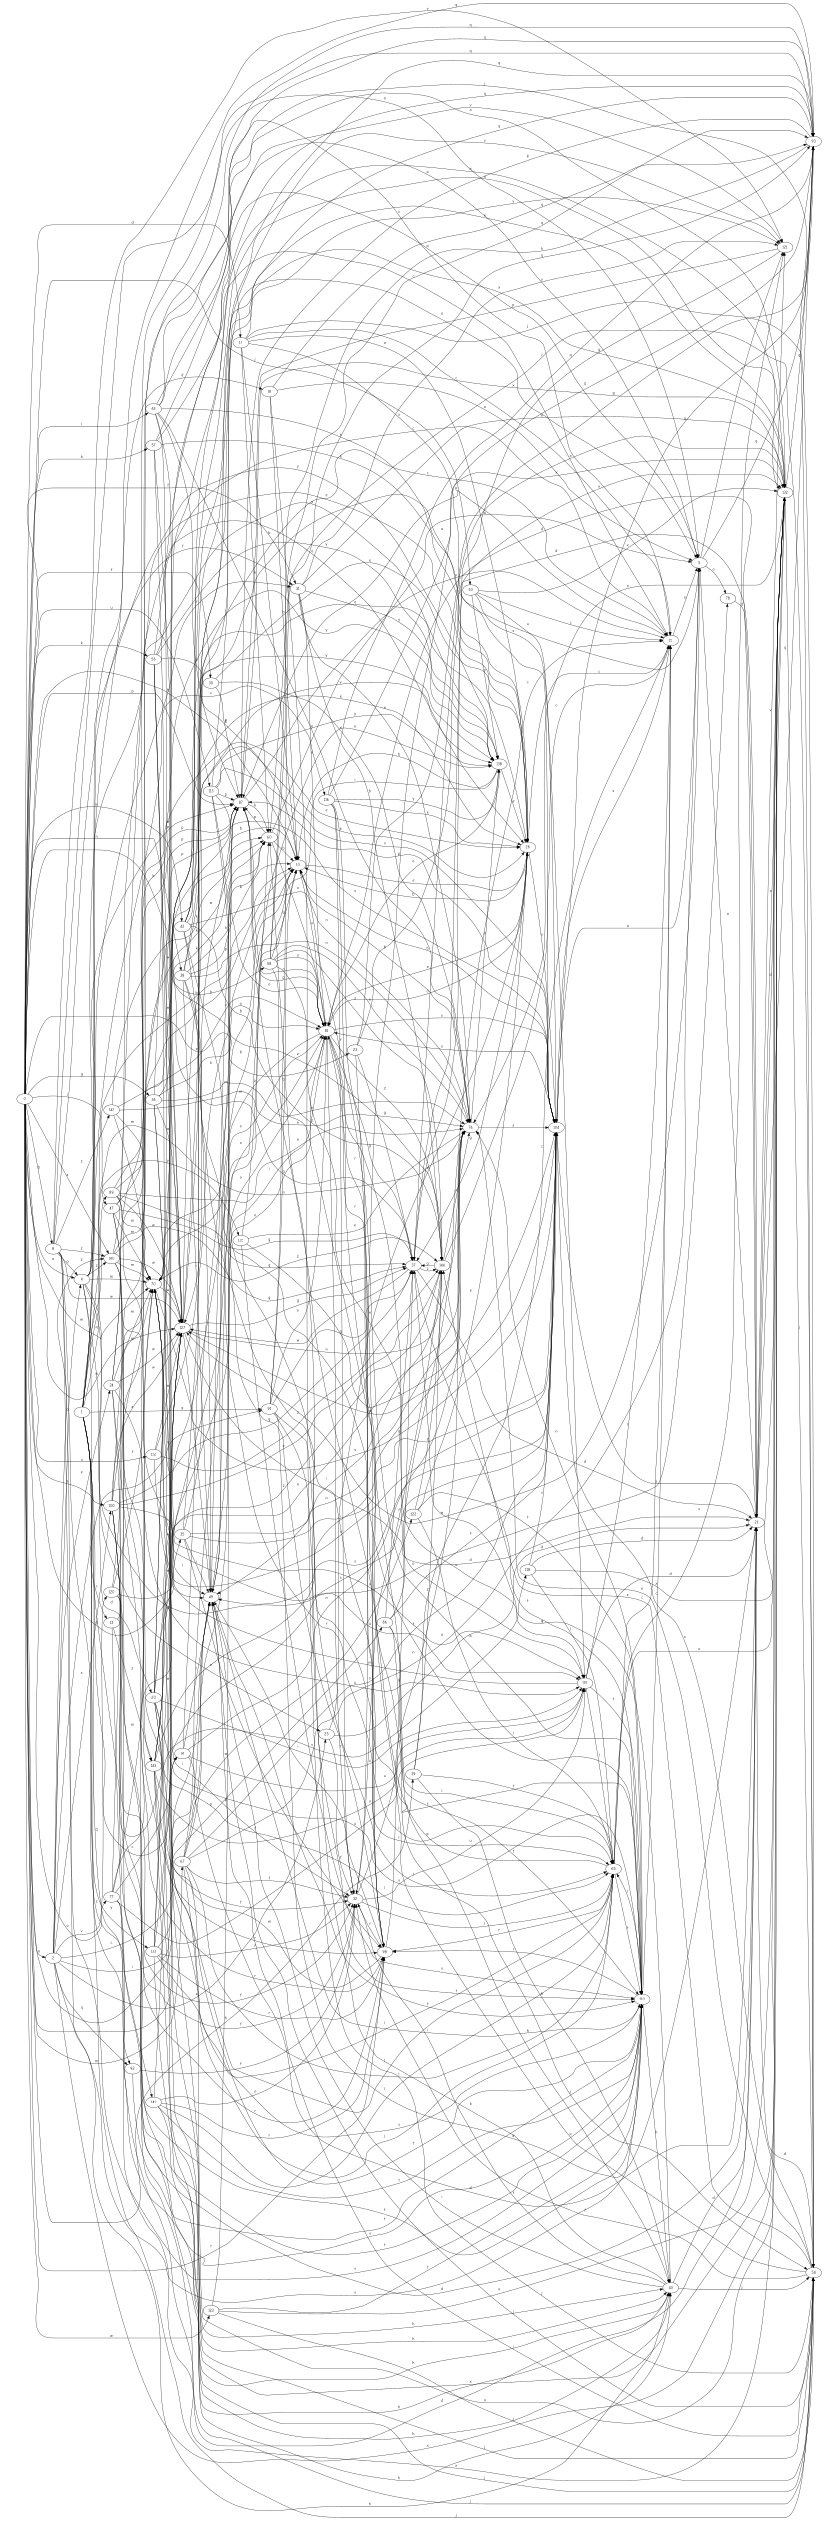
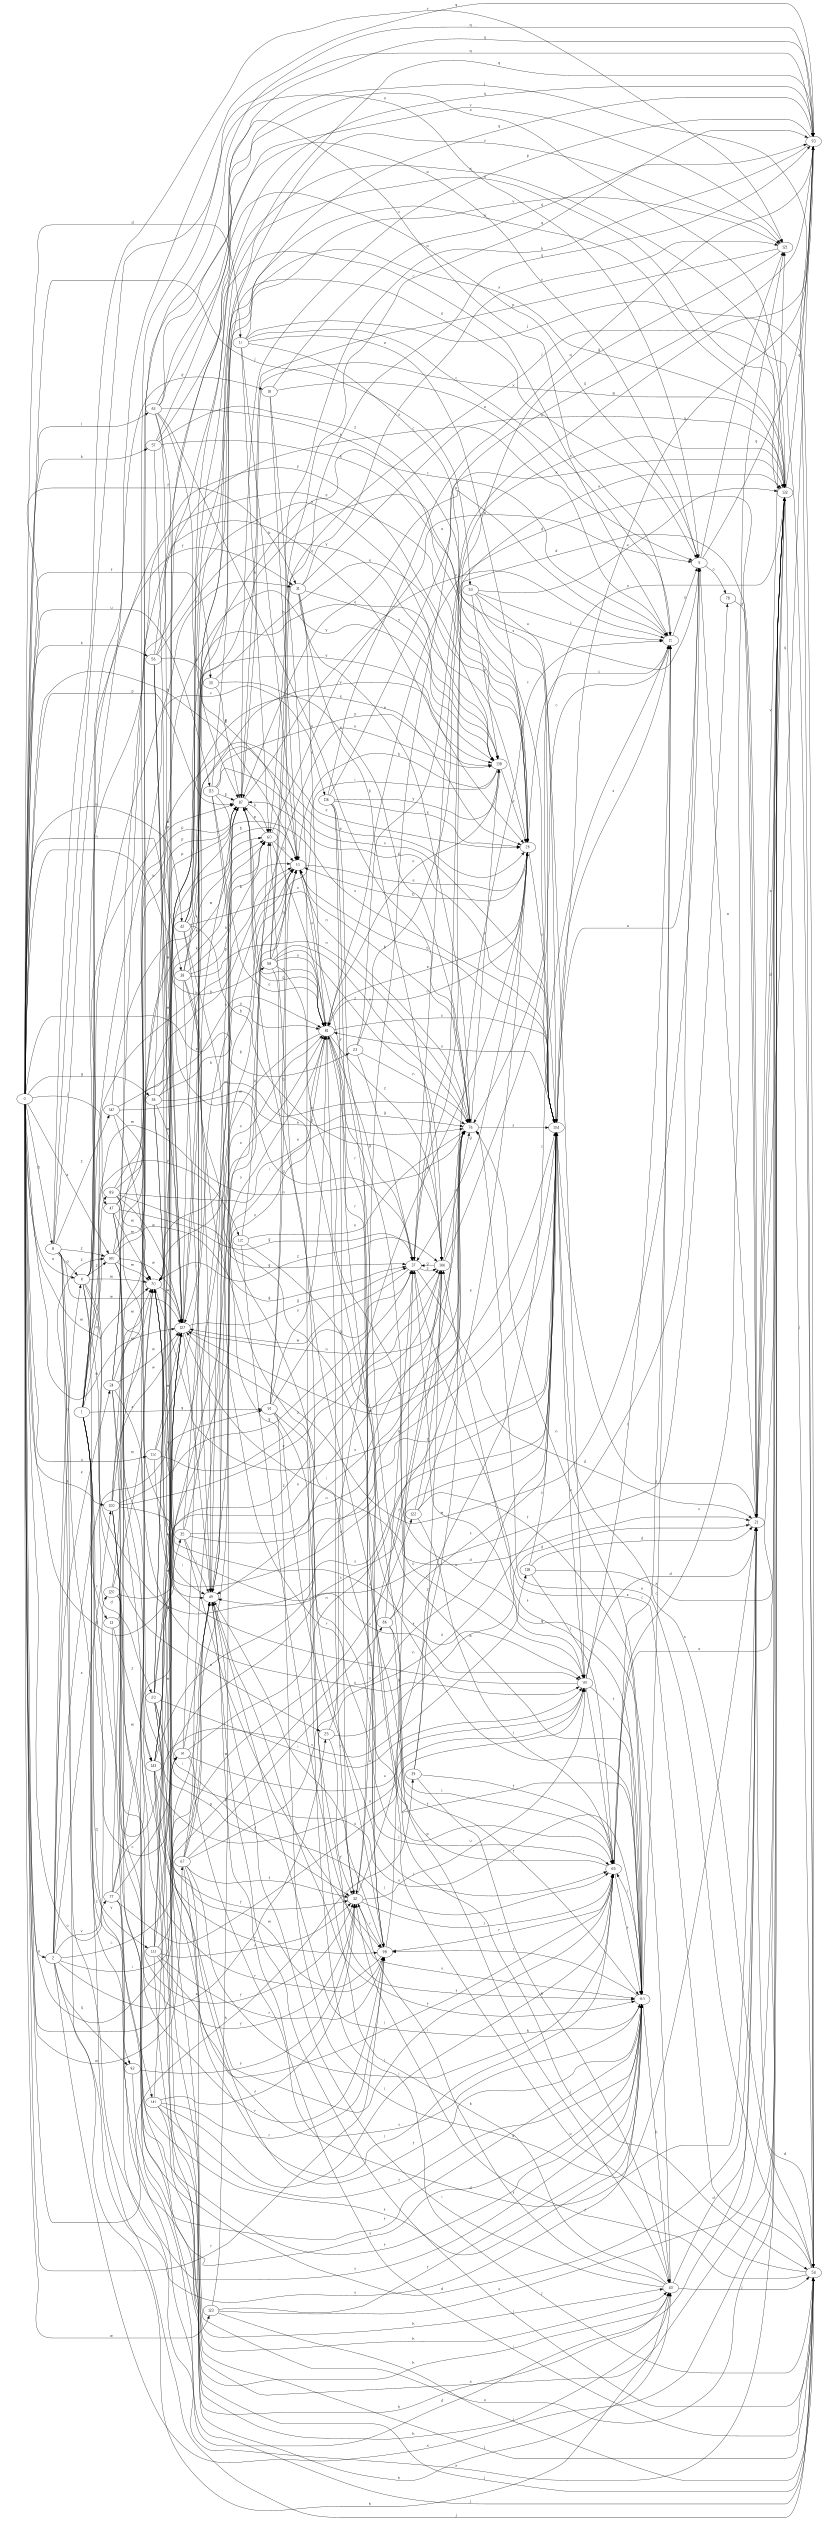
edge "57" -> "144": now "57" -> "104"
edge "104" -> "115": added, label "u"
edge "120" -> "70": label "f" -> "m"
edge "23" -> "98": now "23" -> "76"
